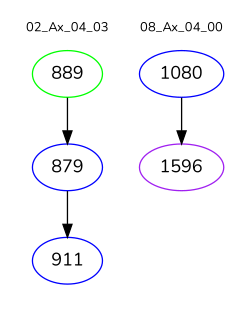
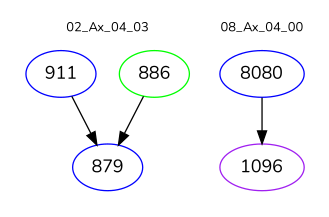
node "889": label "889" -> "886"
node "1080": label "1080" -> "8080"
node "1596": label "1596" -> "1096"
edge "879" -> "911": reversed
